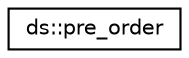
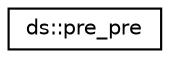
node "ds::pre_order": label "ds::pre_order" -> "ds::pre_pre"
